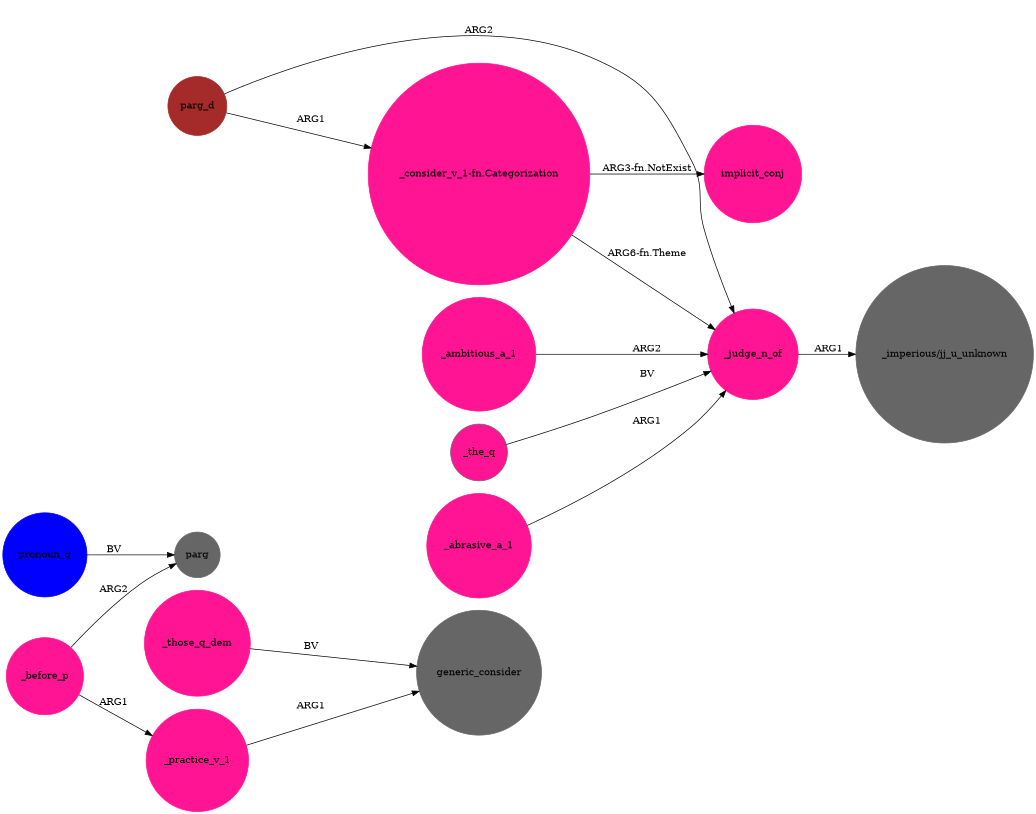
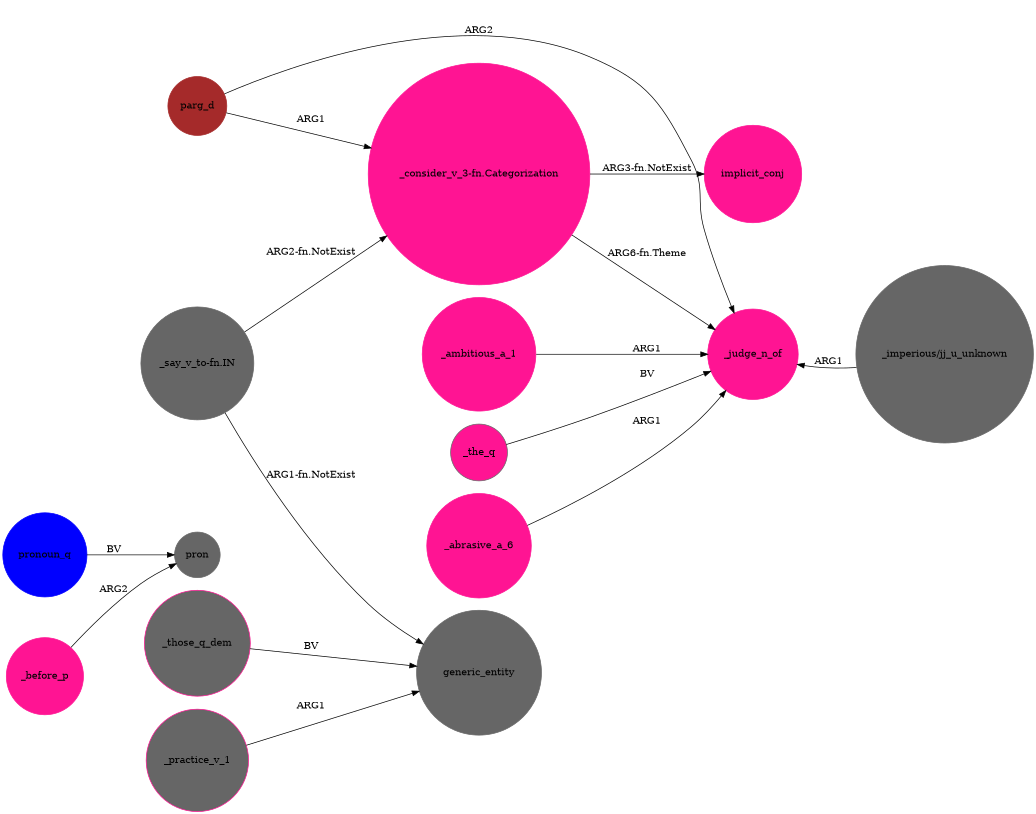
node "_consider_v_1-fn.Categorization": label "_consider_v_1-fn.Categorization" -> "_consider_v_3-fn.Categorization"
edge "_ambitious_a_1" -> "_judge_n_of": label "ARG2" -> "ARG1"
edge "_judge_n_of" -> "_imperious/jj_u_unknown": reversed
node "_say_v_to-fn.IN": added
node "_abrasive_a_1": label "_abrasive_a_1" -> "_abrasive_a_6"
node "parg": label "parg" -> "pron"
node "_those_q_dem": fillcolor deeppink -> gray40
node "generic_consider": label "generic_consider" -> "generic_entity"
edge "_before_p" -> "_practice_v_1": removed, label "ARG1"
node "_practice_v_1": fillcolor deeppink -> gray40
